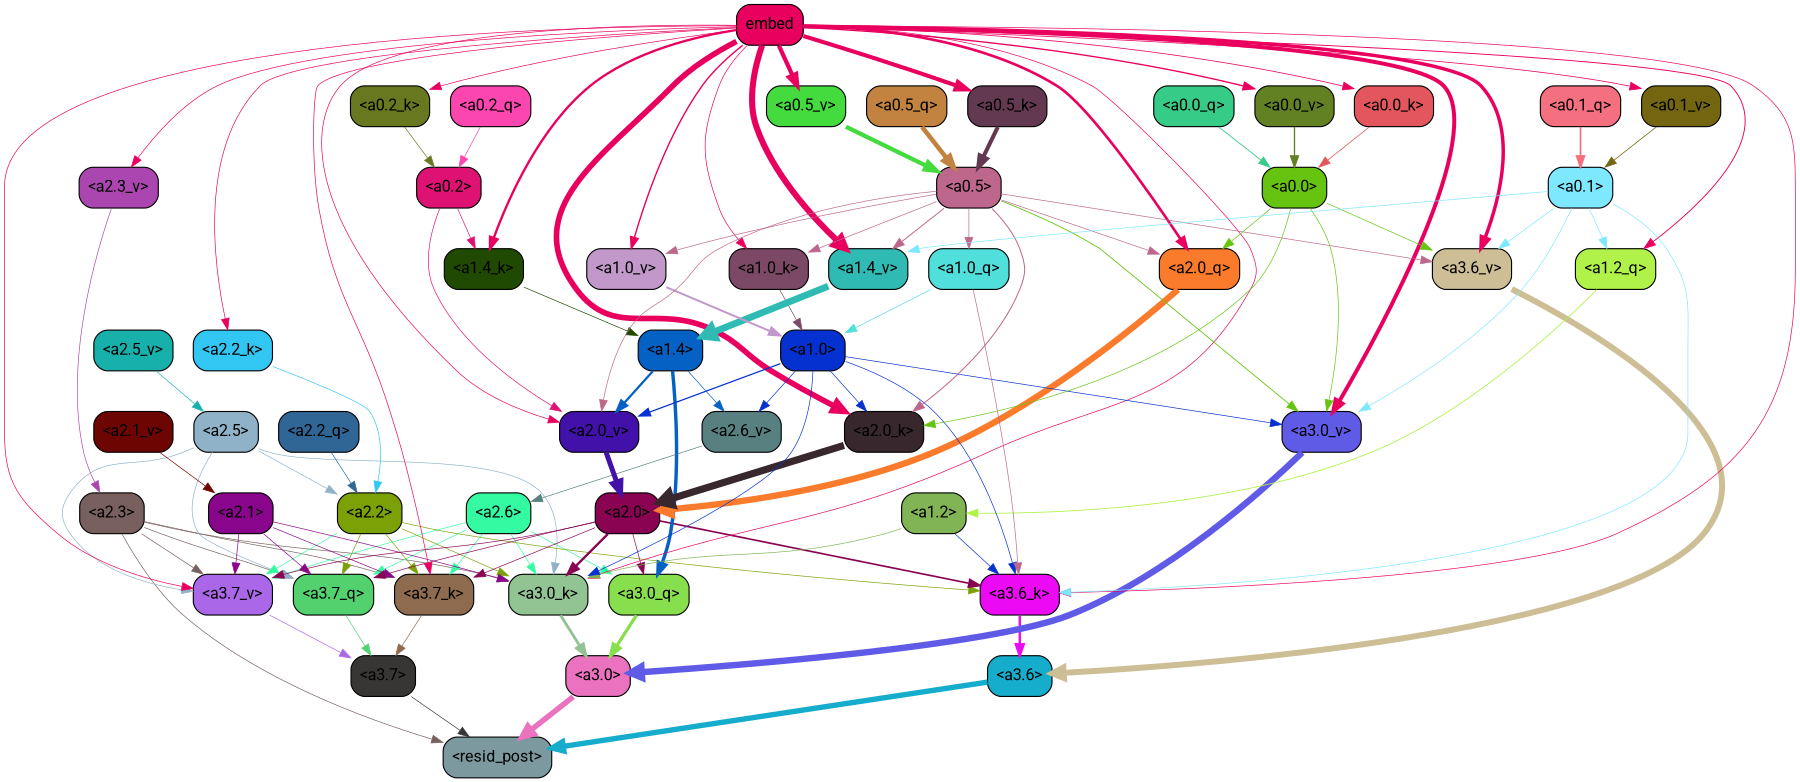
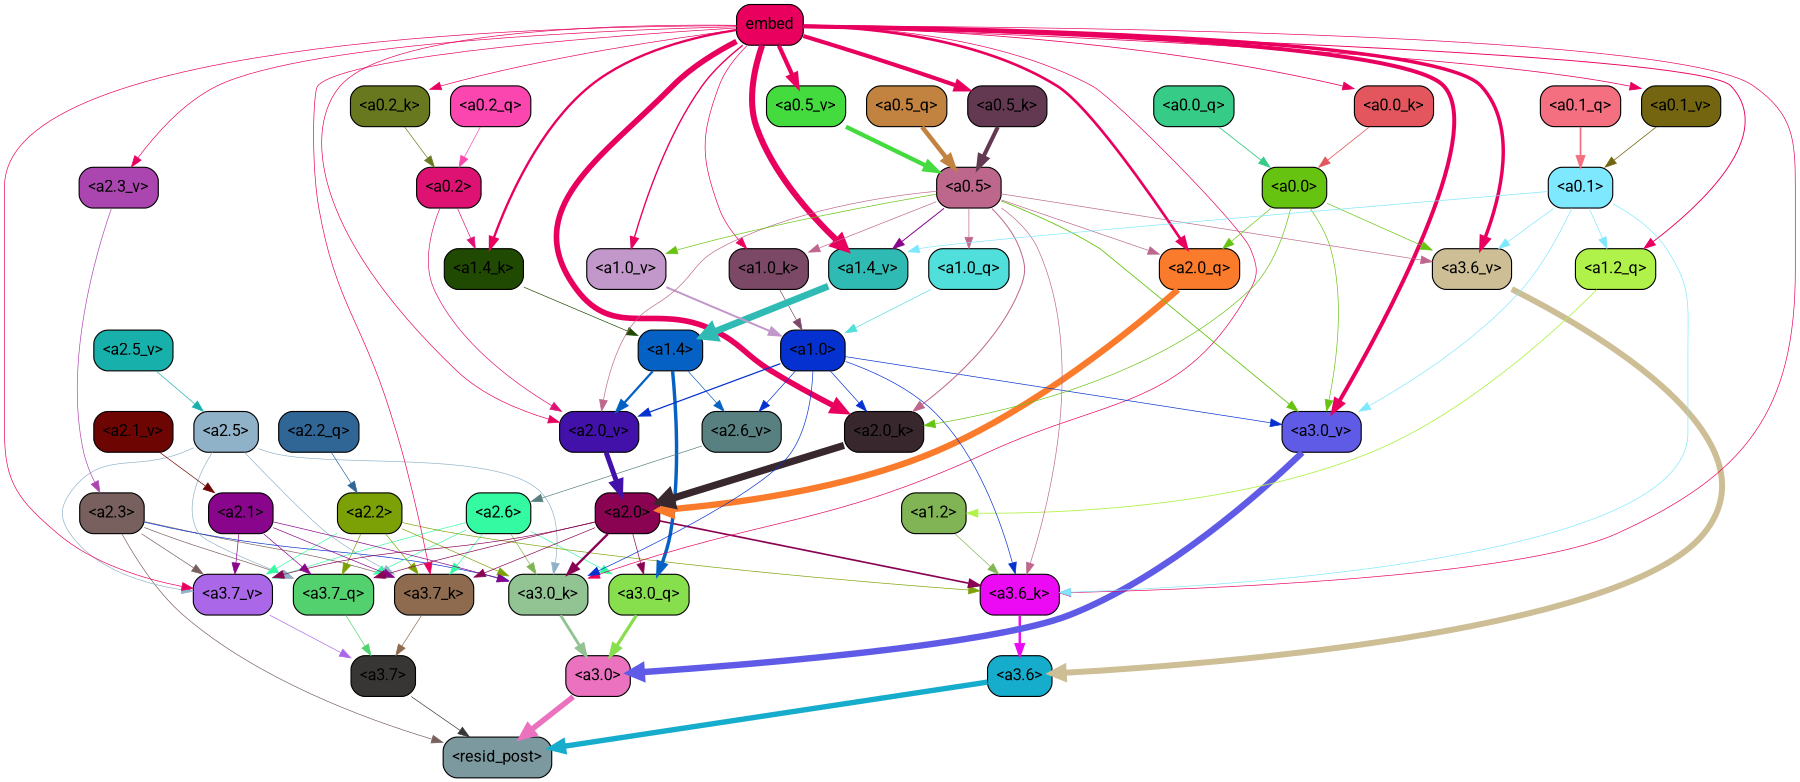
node "<a0.0_v>": removed
edge "<a0.5>" -> "<a1.0_v>": color #bd678c -> #66c410
edge "<a0.5>" -> "<a1.4_v>": color #bd678c -> #89058b
node "<a2.2_k>": removed
edge "<a1.0_q>" -> "<a3.6_k>": now "<a0.5>" -> "<a3.6_k>"
edge "<a2.5>" -> "<a2.2>": now "<a2.5>" -> "<a3.7_k>"
edge "<a2.6>" -> "<a3.0_k>": color #34fba2 -> #81b454
edge "<a2.3>" -> "<a3.0_k>": color #78605e -> #0431d0
edge "<a1.2>" -> "<a3.6_k>": color #0431d0 -> #81b454
edge "<a1.2>" -> "<a3.0_k>": removed
